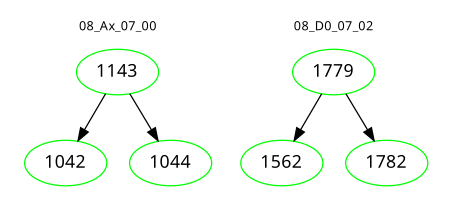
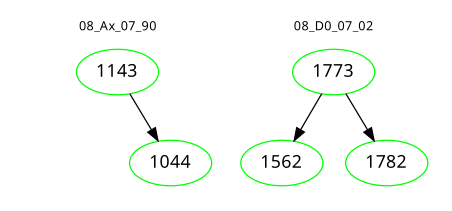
cluster "08_Ax_07_00": label "08_Ax_07_00" -> "08_Ax_07_90"
node "1779": label "1779" -> "1773"
node "1042": removed
